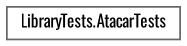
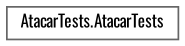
node "LibraryTests.AtacarTests": label "LibraryTests.AtacarTests" -> "AtacarTests.AtacarTests"
